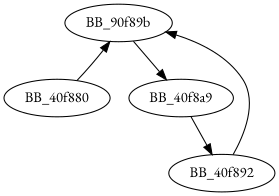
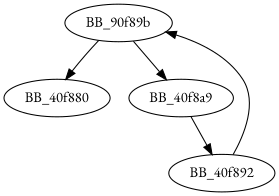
edge "BB_40f880" -> "BB_90f89b": reversed
